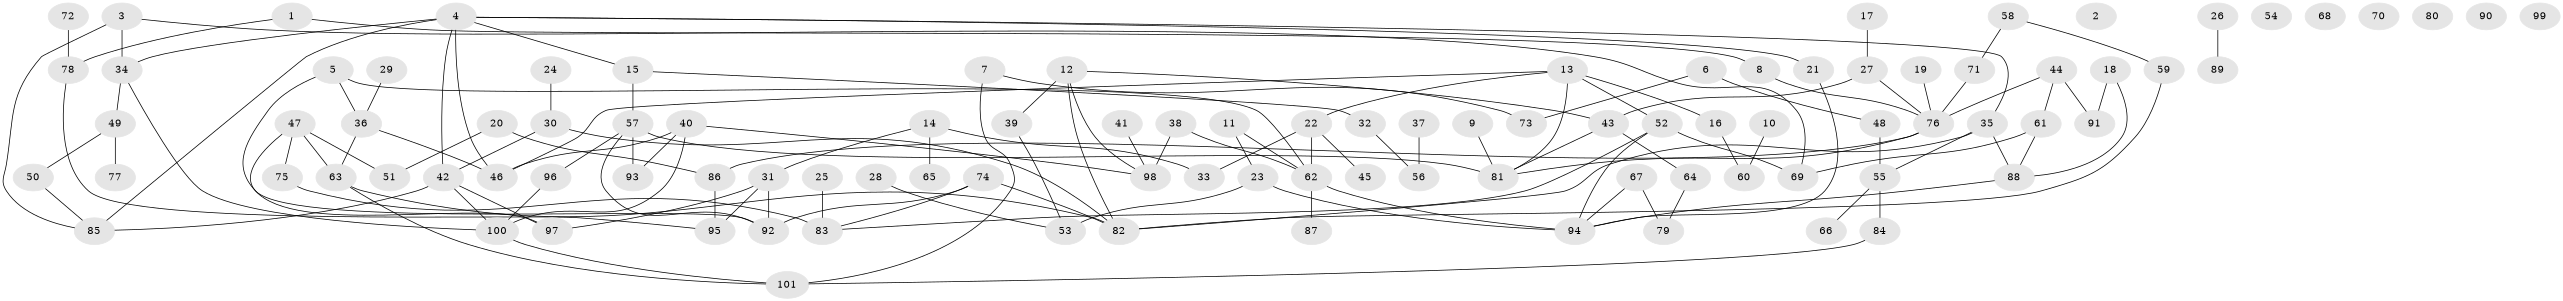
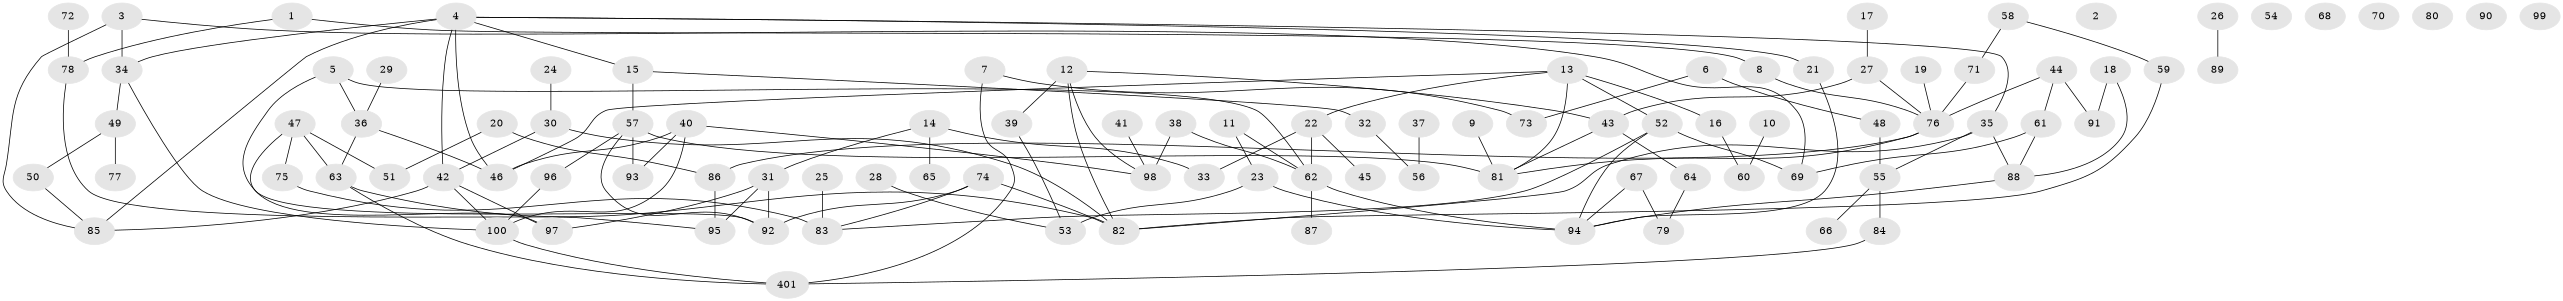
node "101": label "101" -> "401"
